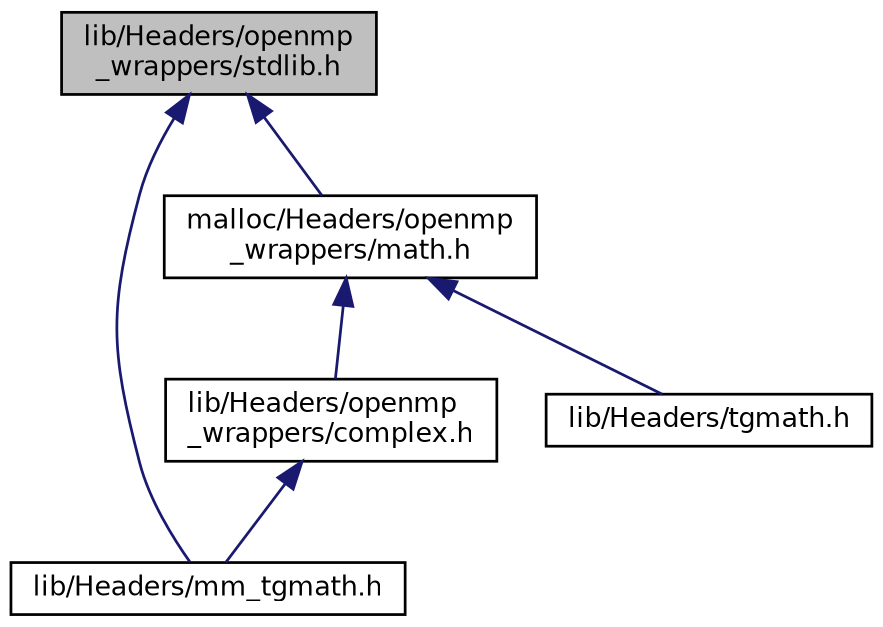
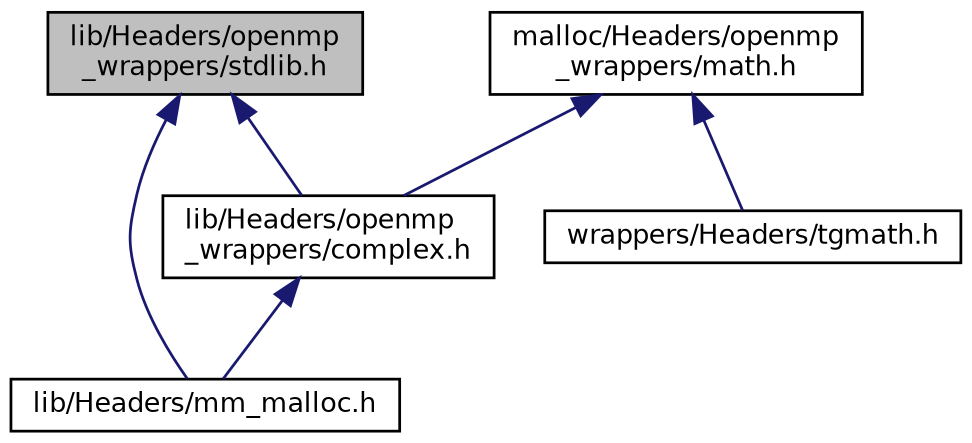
edge "malloc/Headers/openmp _wrappers/math.h" -> "lib/Headers/openmp _wrappers/stdlib.h": now "lib/Headers/openmp _wrappers/complex.h" -> "lib/Headers/openmp _wrappers/stdlib.h"
node "lib/Headers/tgmath.h": label "lib/Headers/tgmath.h" -> "wrappers/Headers/tgmath.h"
node "lib/Headers/mm_tgmath.h": label "lib/Headers/mm_tgmath.h" -> "lib/Headers/mm_malloc.h"
